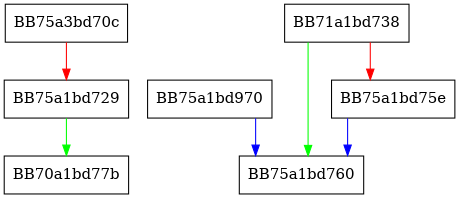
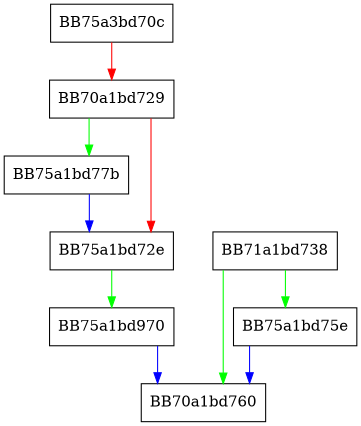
edge "BB71a1bd738" -> "BB75a1bd75e": color red -> green
node "BB75a1bd729": label "BB75a1bd729" -> "BB70a1bd729"
node "BB70a1bd77b": label "BB70a1bd77b" -> "BB75a1bd77b"
node "BB75a1bd760": label "BB75a1bd760" -> "BB70a1bd760"
node "BB75a1bd72e": added
